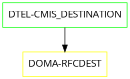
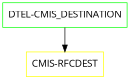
node "DOMA-RFCDEST": label "DOMA-RFCDEST" -> "CMIS-RFCDEST"
